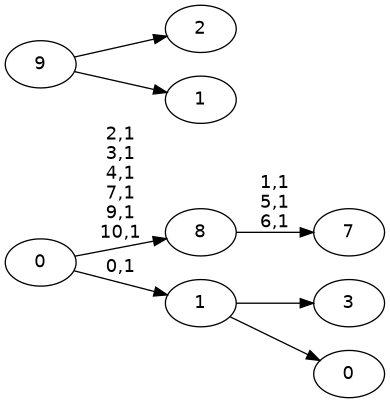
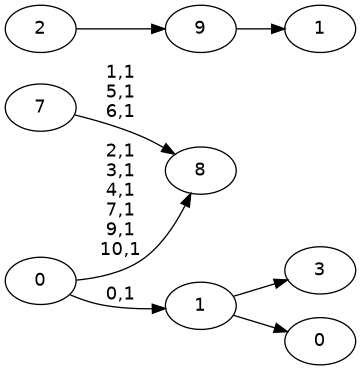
edge "9" -> "2": reversed
edge "8" -> "7": reversed
